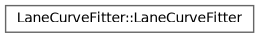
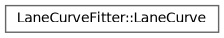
node "LaneCurveFitter::LaneCurveFitter": label "LaneCurveFitter::LaneCurveFitter" -> "LaneCurveFitter::LaneCurve"
